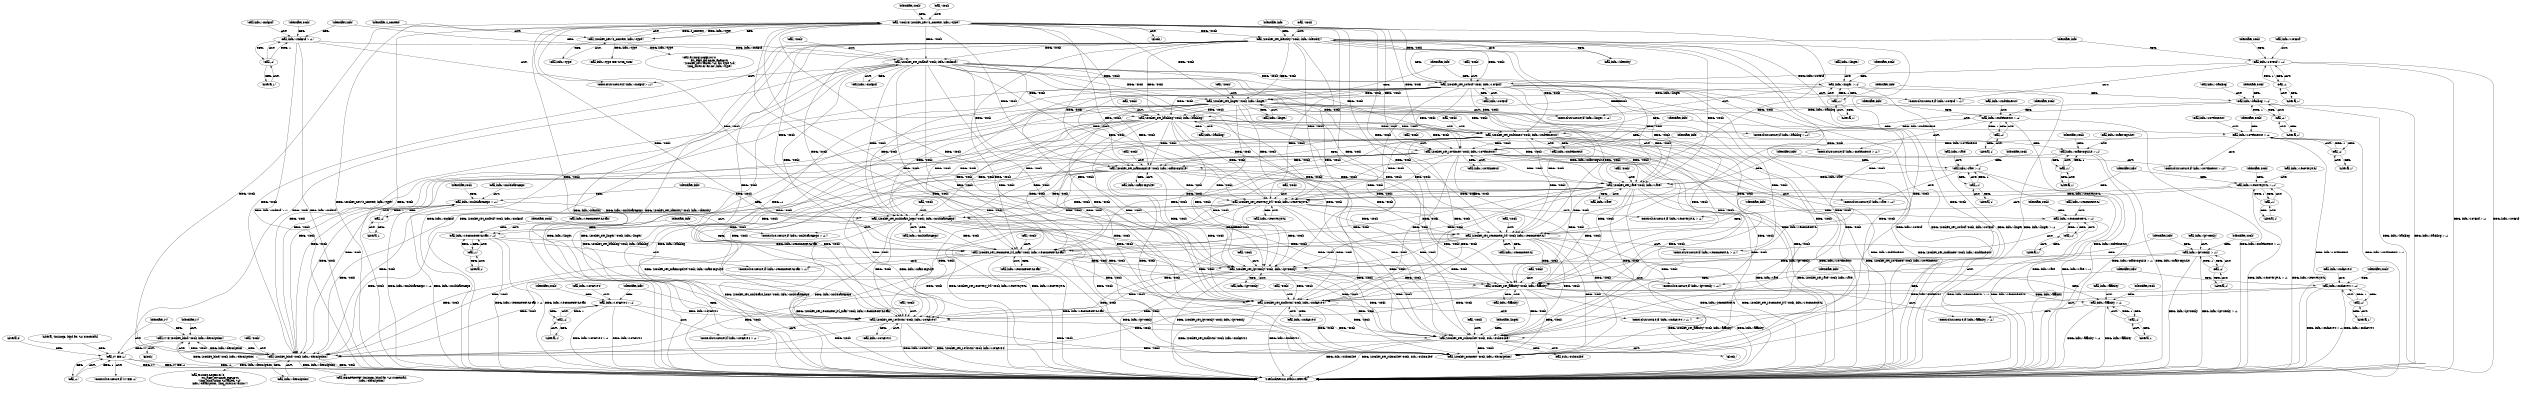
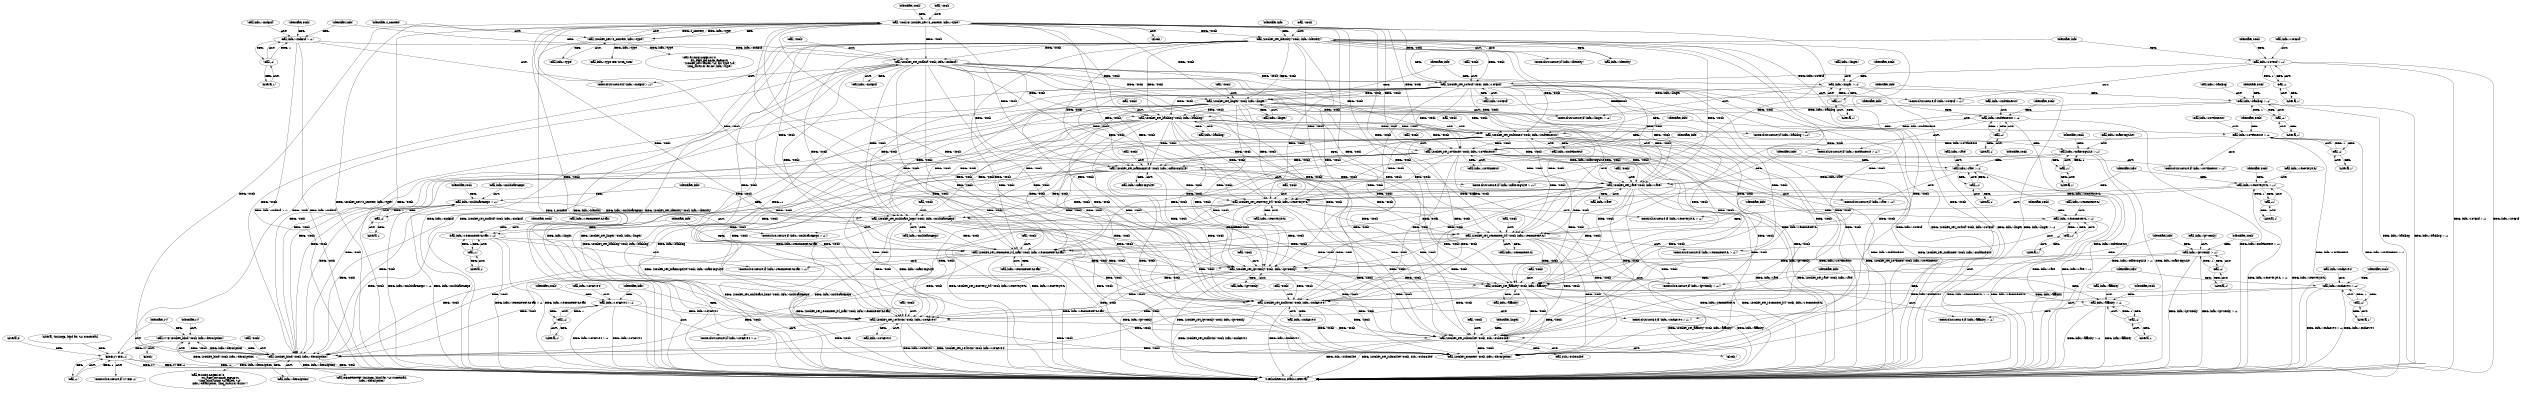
node "(ControlStructure,if (info->identity))": added
node "(ControlStructure,if (info->maxMsgSize > -1))": added
edge "(Call,zsocket_set_ipv4only(*sock, info->ipv4Only))" -> "(Call,zsocket_set_subscribe(*sock, sub->subscribe))": removed, label "DDG: *sock"
node "(Call,rv == -1)": label "(Call,rv == -1)" -> "(Block,rv == -1)"
edge "(Call,zsocket_new(s_context, info->type))" -> "(MethodReturn,static rsRetVal)": added, label "DDG: s_context"
